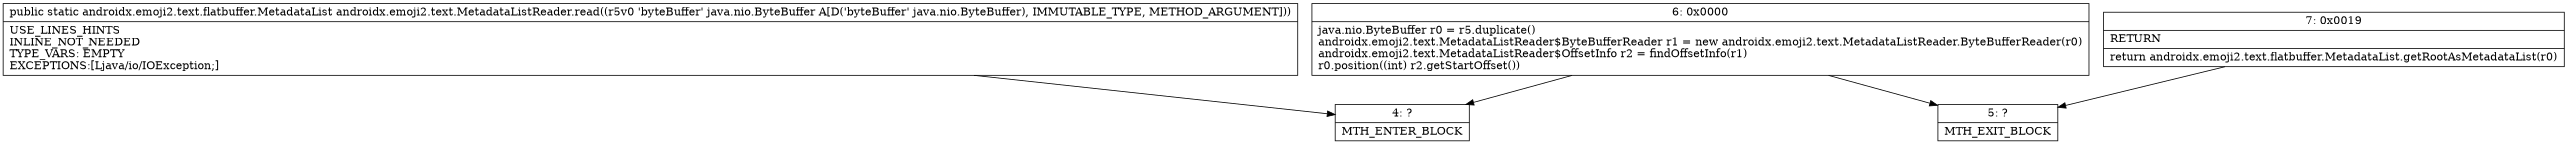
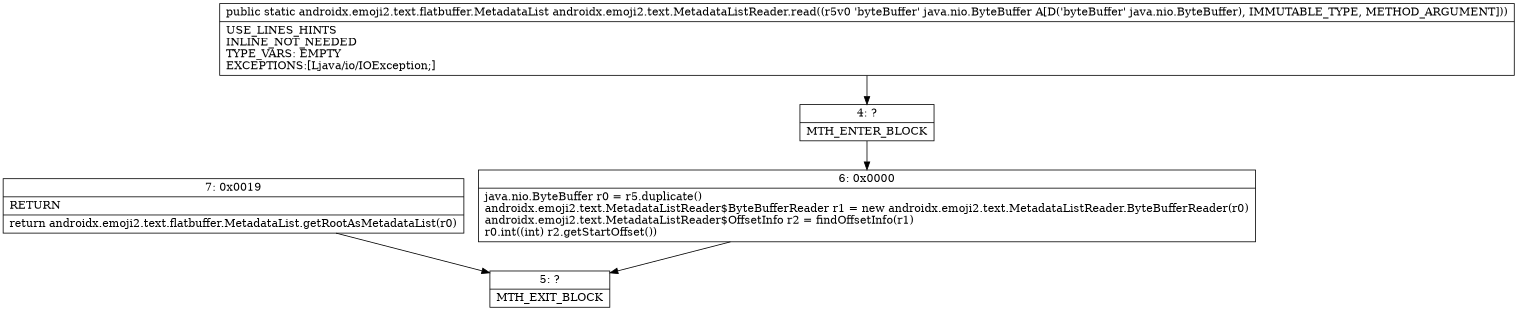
node "6: 0x0000": text "r0.position((int) r2.getStartOffset())" -> "r0.int((int) r2.getStartOffset())"
edge "6: 0x0000" -> "4: ?": reversed
